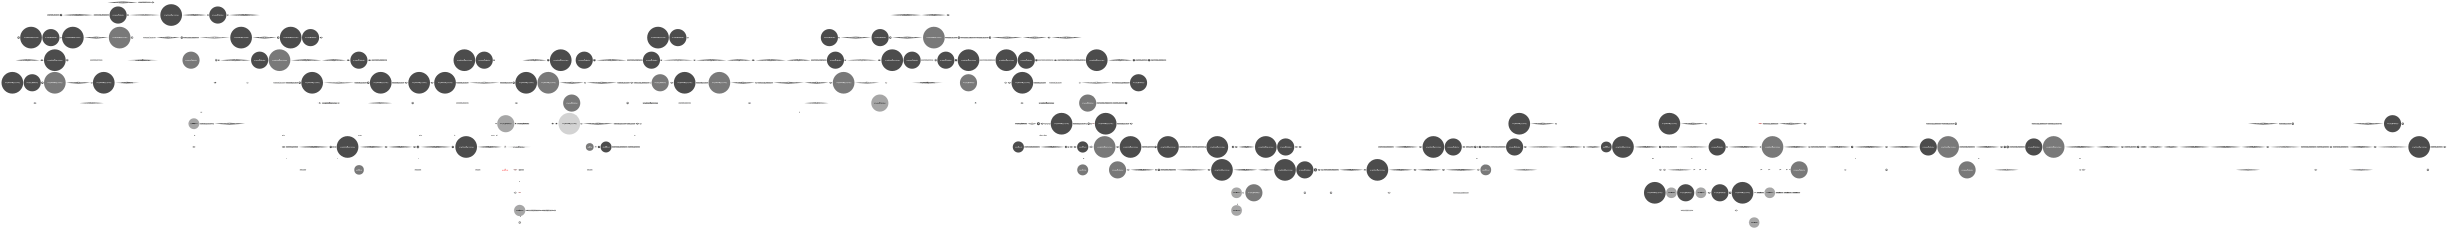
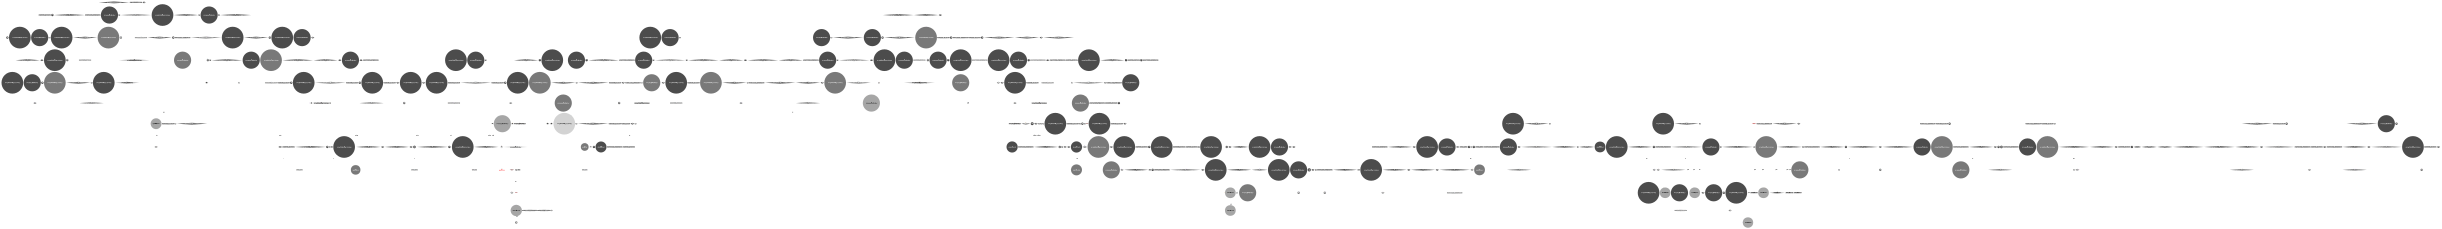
node "function <function Executor.shutdown at 0x000001b": shape cylinder -> diamond
